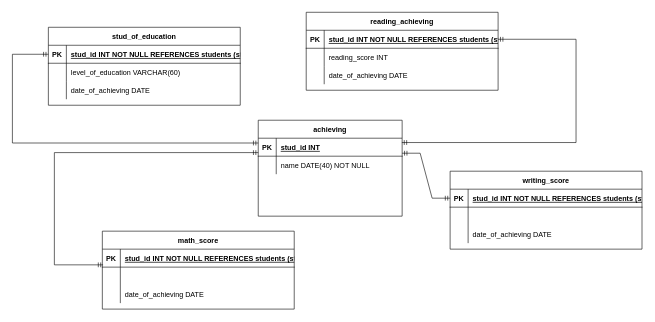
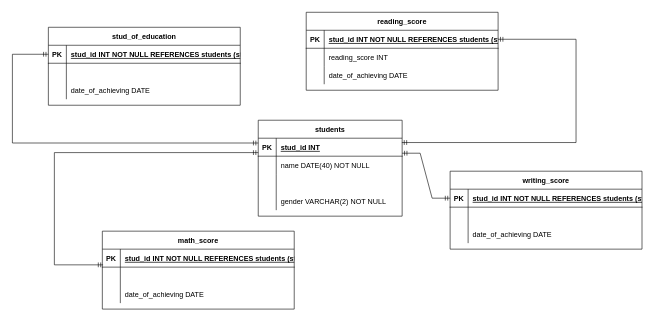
node "reading_achieving": label "reading_achieving" -> "reading_score"
node "level_of_education VARCHAR(60)": removed
node "achieving": label "achieving" -> "students"
node "gender VARCHAR(2) NOT NULL": added
